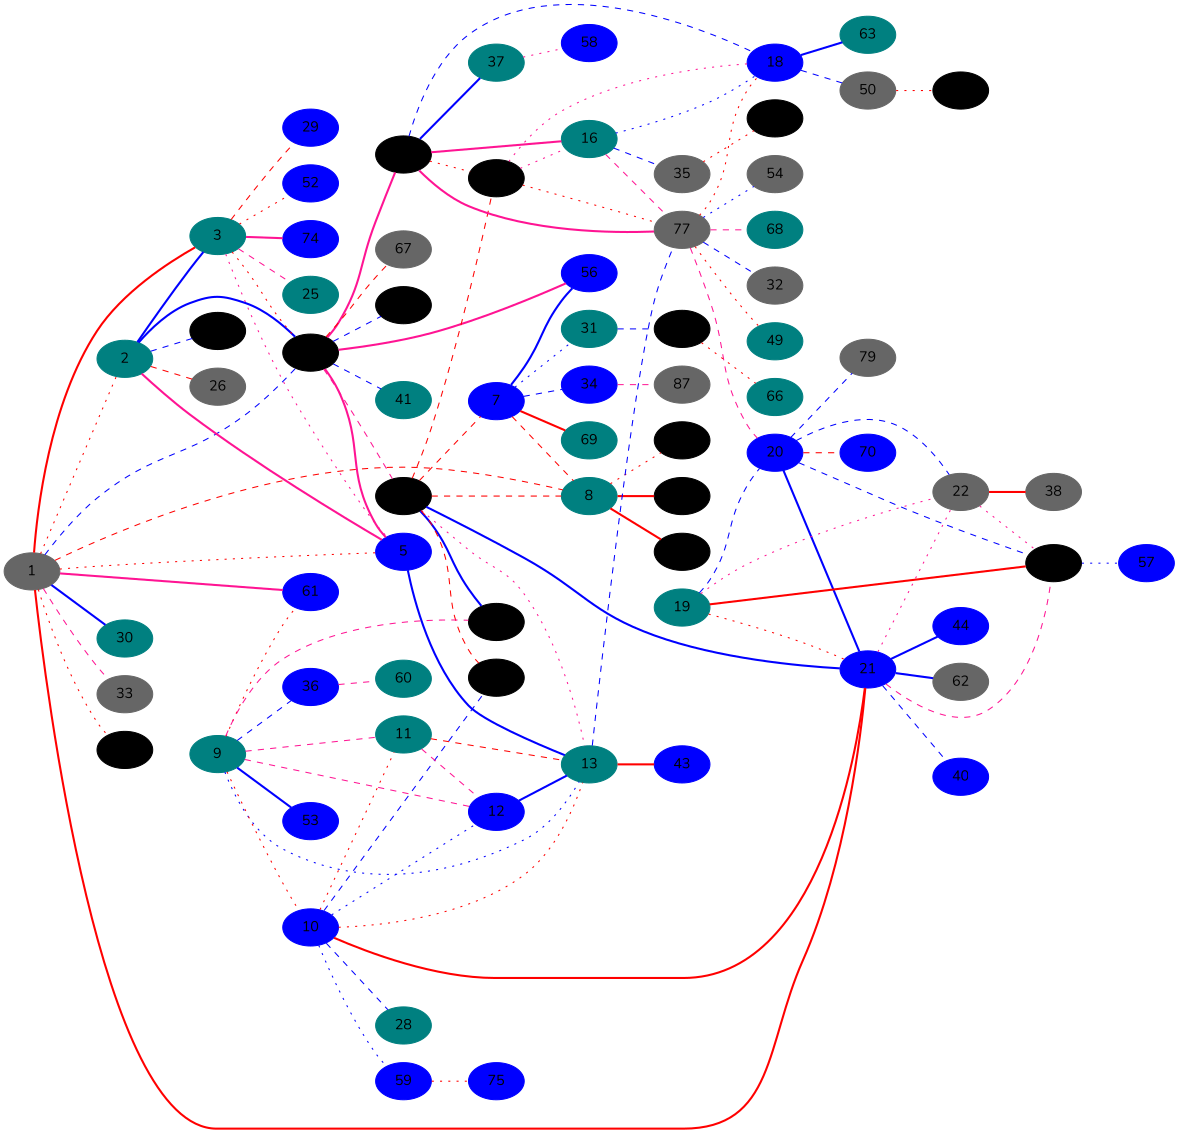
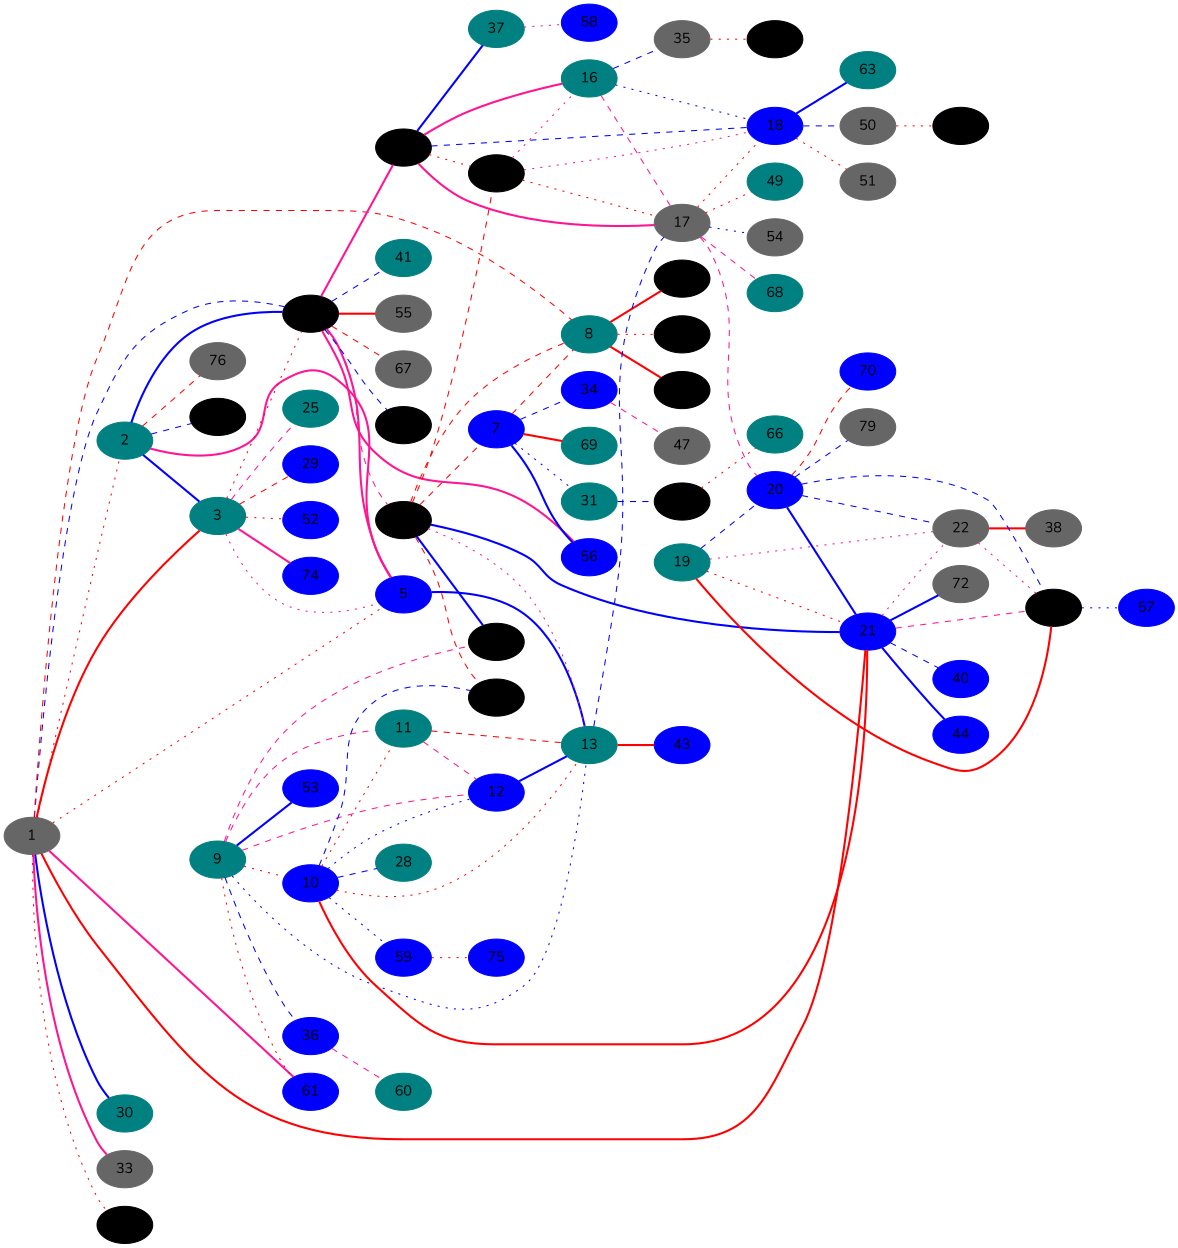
node "51": added
node "77": label "77" -> "17"
node "32": removed
node "55": added
node "87": label "87" -> "47"
node "26": label "26" -> "76"
edge "1" -- "33": style dashed -> bold
node "62": label "62" -> "72"
